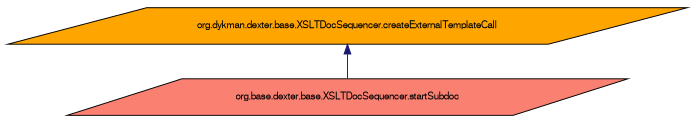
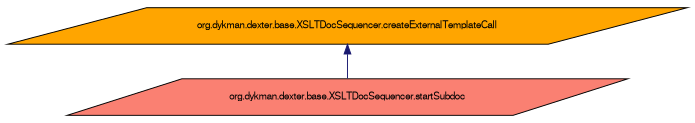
node "org.base.dexter.base.XSLTDocSequencer.startSubdoc": label "org.base.dexter.base.XSLTDocSequencer.startSubdoc" -> "org.dykman.dexter.base.XSLTDocSequencer.startSubdoc"
